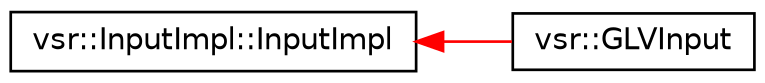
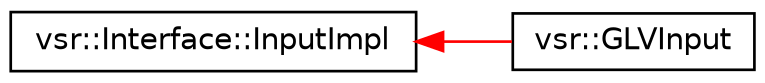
node "vsr::InputImpl::InputImpl": label "vsr::InputImpl::InputImpl" -> "vsr::Interface::InputImpl"
